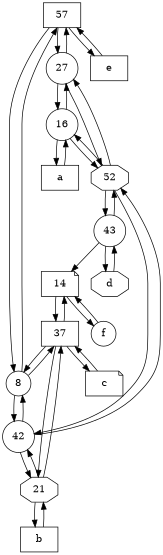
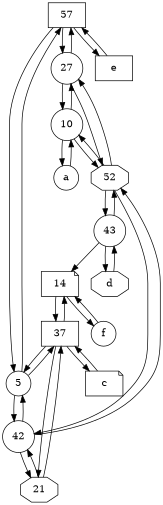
node "16": label "16" -> "10"
node "a": shape box -> circle
node "8": label "8" -> "5"
node "b": removed
